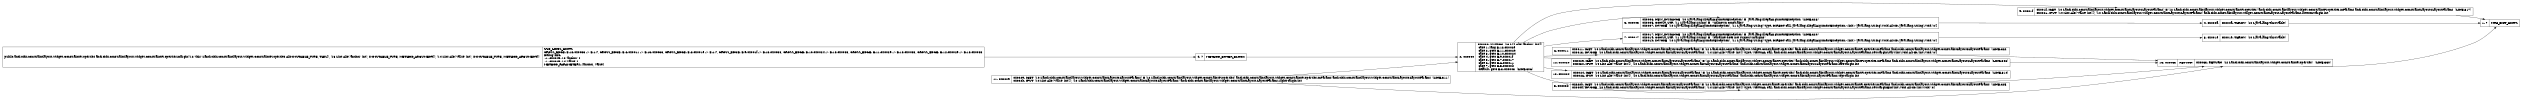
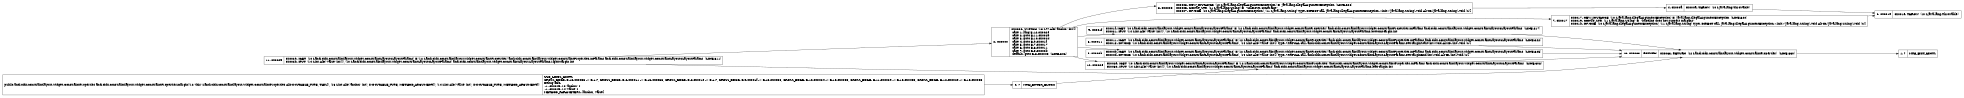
edge "9: 0x001f" -> "1: ?": now "9: 0x001f" -> "13: 0x0033"
edge "4: 0x000a" -> "1: ?": now "4: 0x000a" -> "8: 0x001e"
edge "2: 0x0000" -> "6: 0x0011": removed
node "0: ?": text "METHOD_ENTER_BLOCK" -> "MTH_ENTER_BLOCK"
edge "0: ?" -> "2: 0x0000": now "0: ?" -> "12: 0x002e"
node "10: 0x0024": removed
